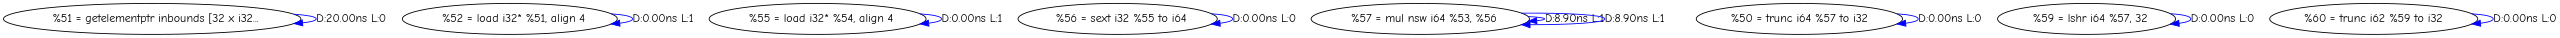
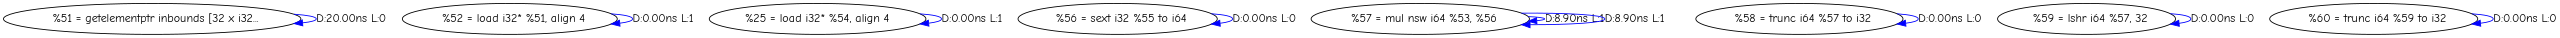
node "%55 = load i32* %54, align 4": label "%55 = load i32* %54, align 4" -> "%25 = load i32* %54, align 4"
node "%50 = trunc i64 %57 to i32": label "%50 = trunc i64 %57 to i32" -> "%58 = trunc i64 %57 to i32"
node "%60 = trunc i62 %59 to i32": label "%60 = trunc i62 %59 to i32" -> "%60 = trunc i64 %59 to i32"
